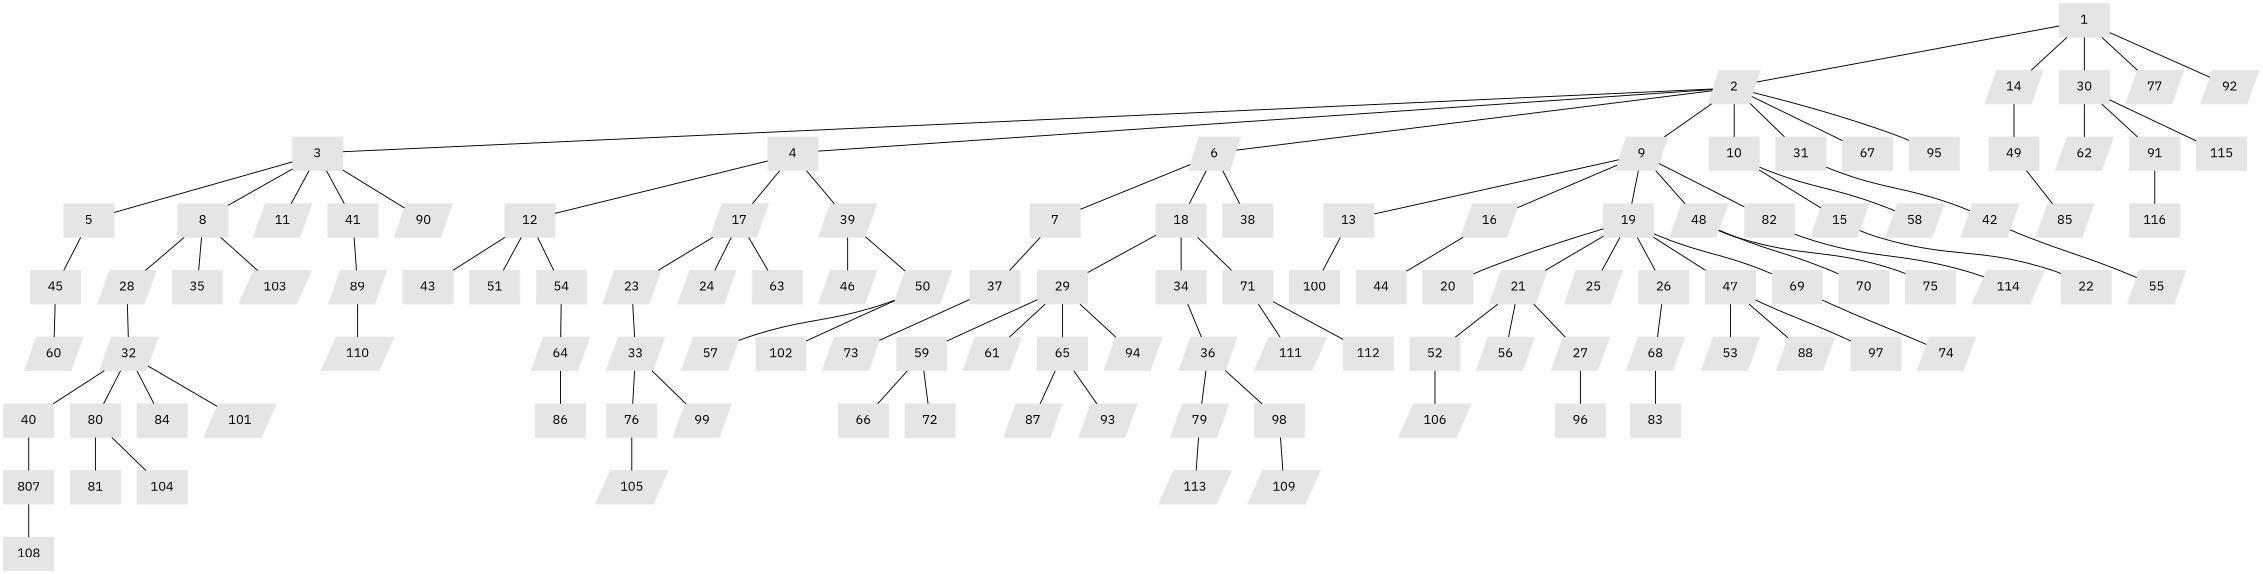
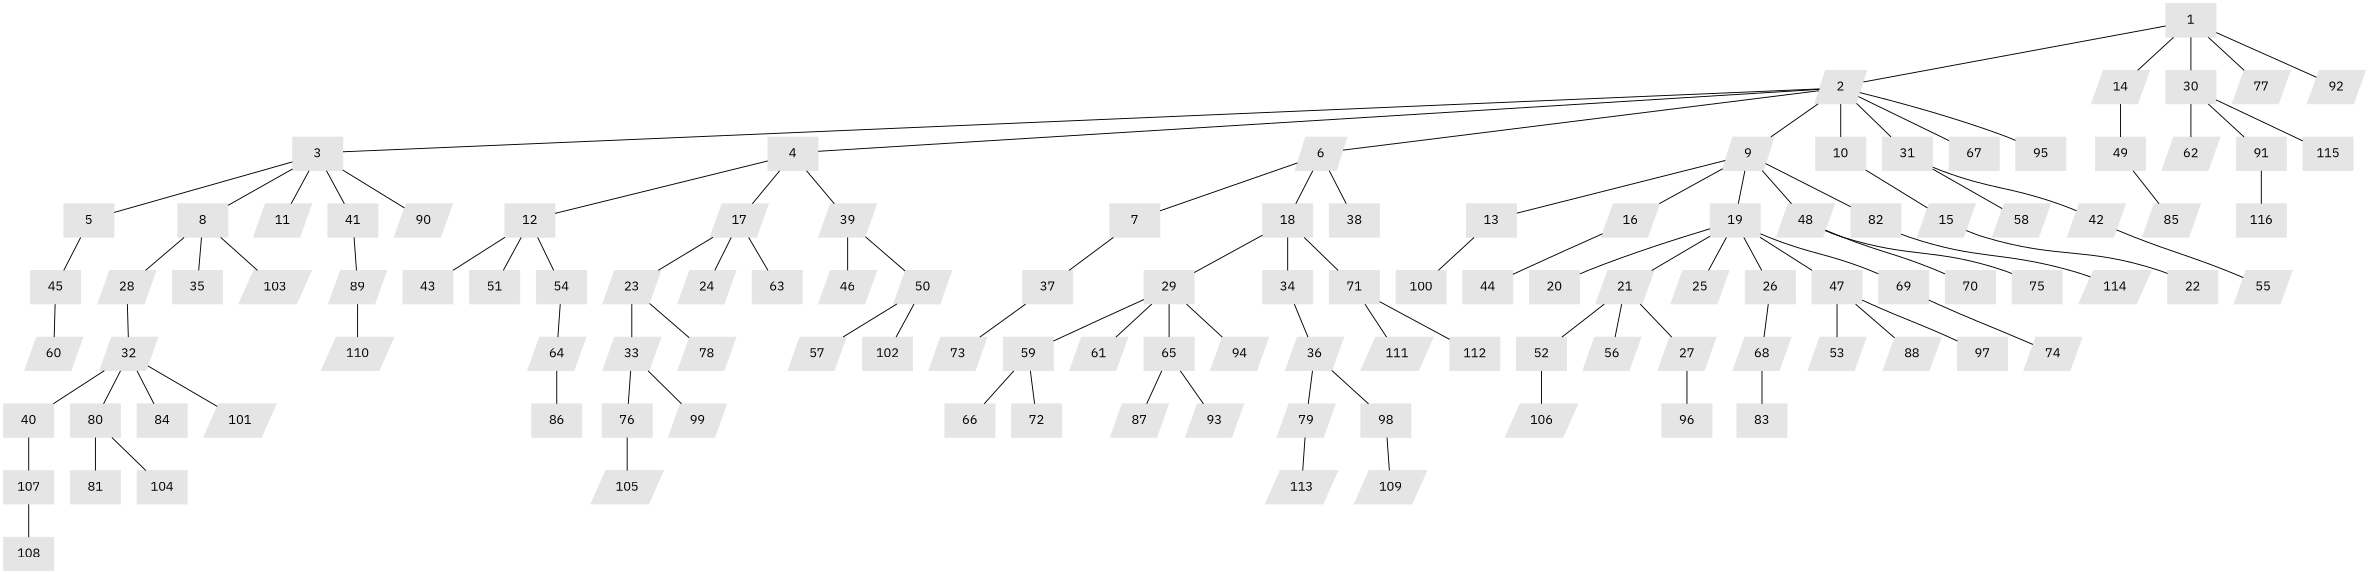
edge "10" -- "58": now "31" -- "58"
node "78": added
node "807": label "807" -> "107"
